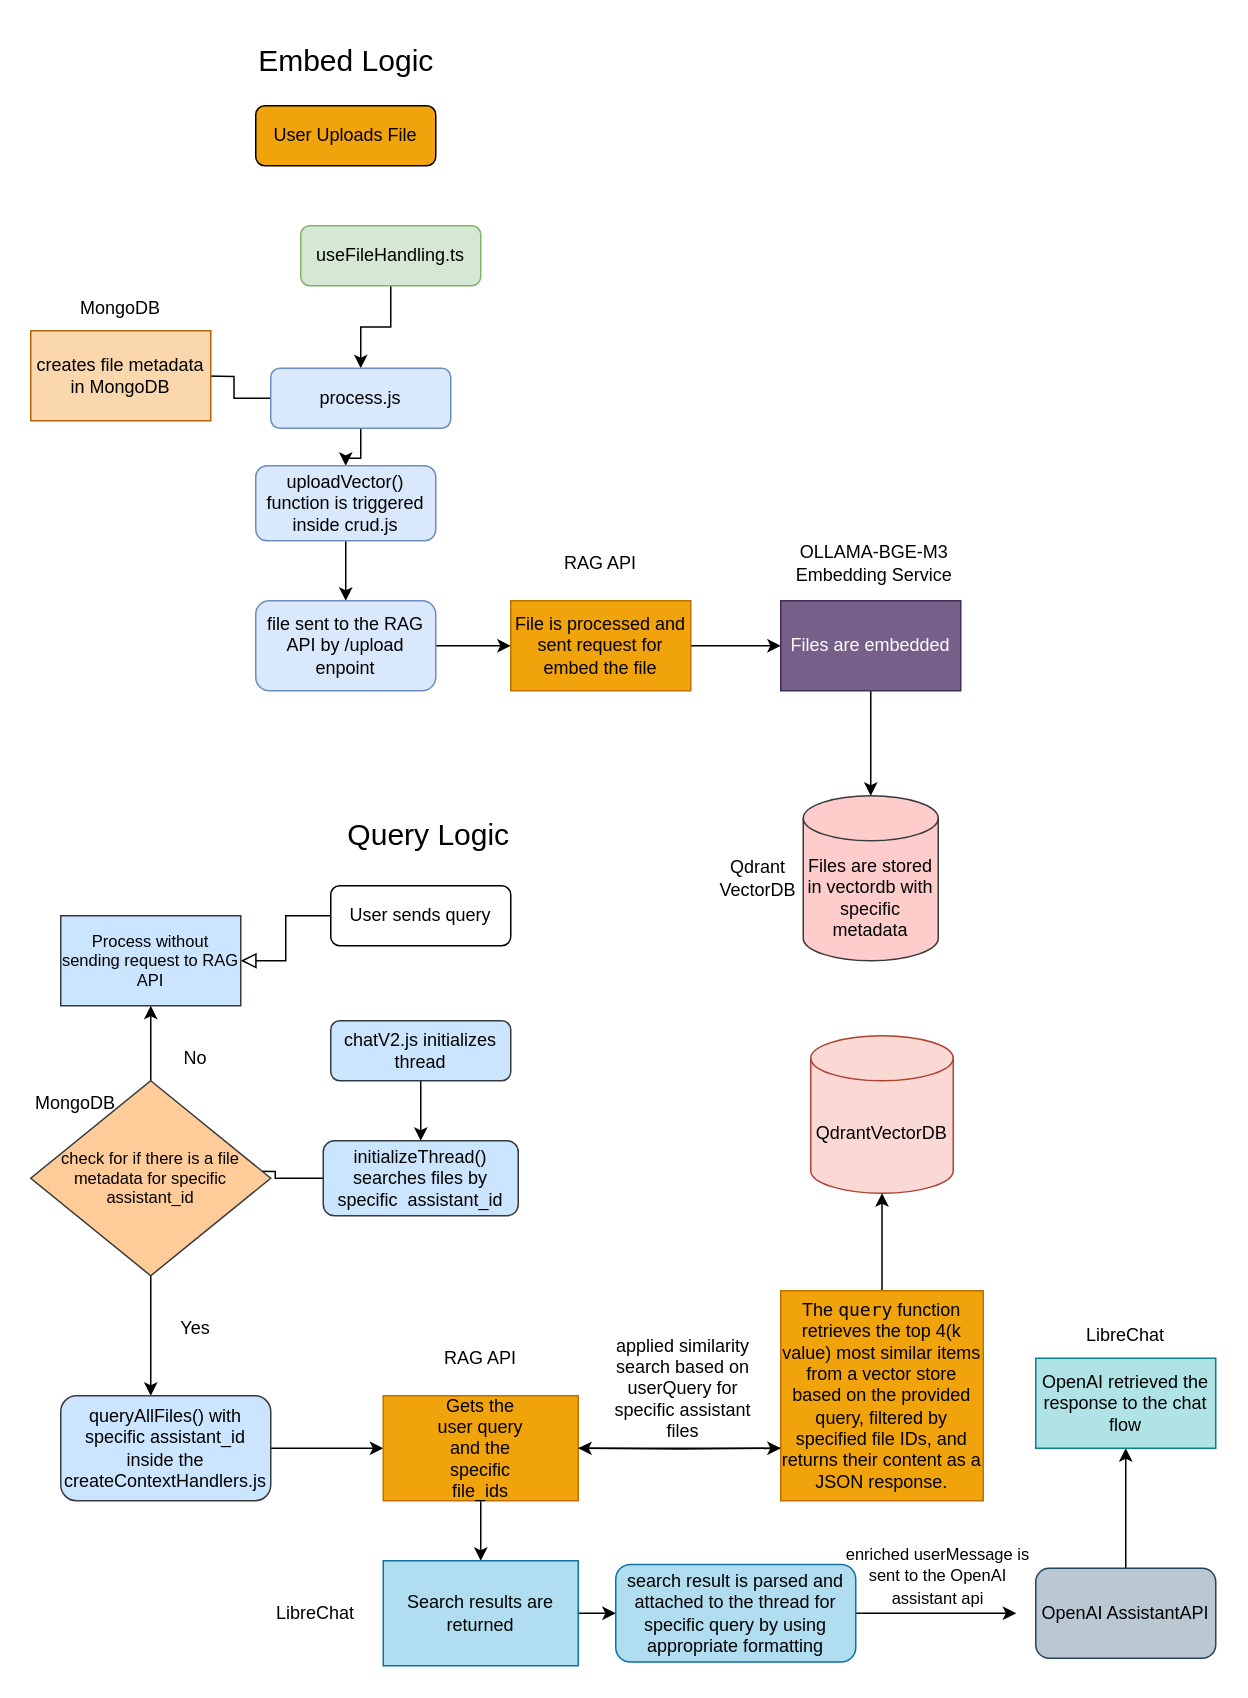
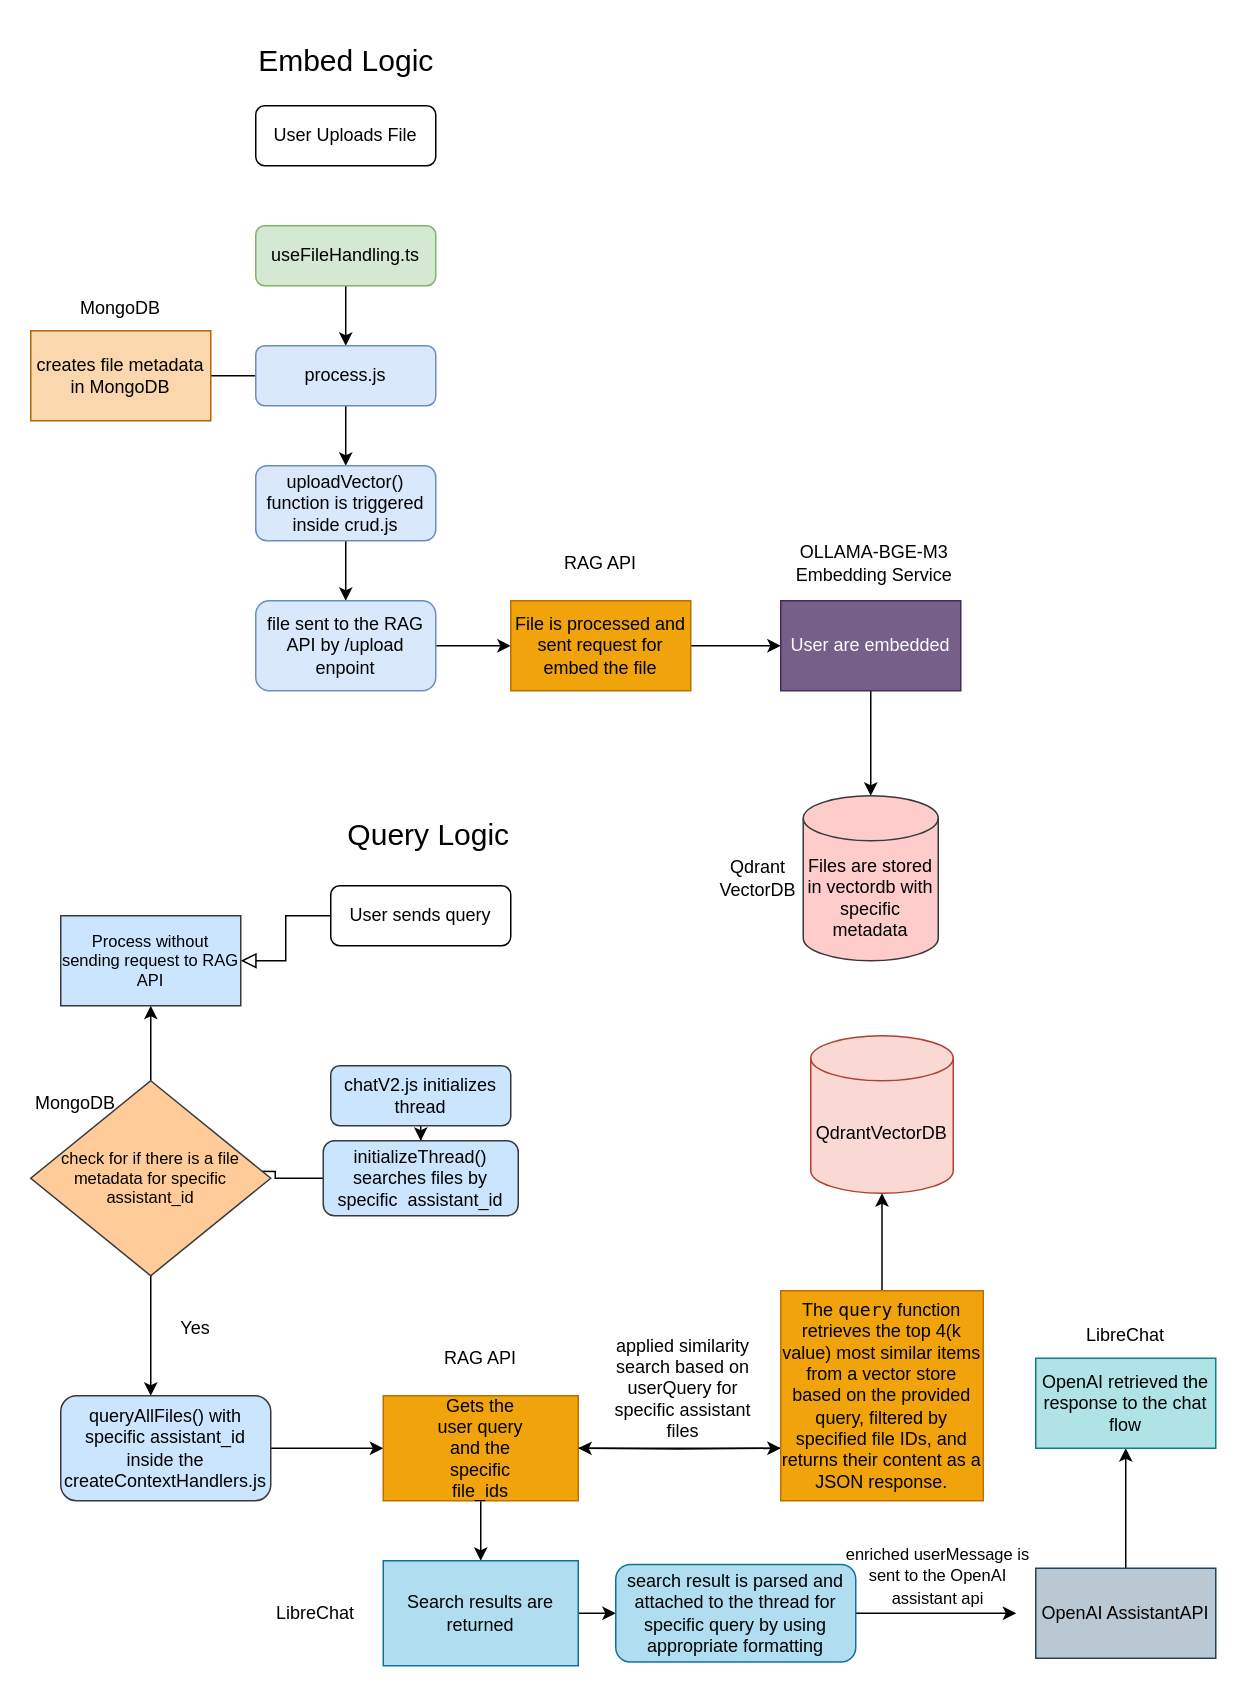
node "User Uploads File": fillcolor #f0a30a -> #ffffff
node "useFileHandling.ts": moved (391, 256) -> (346, 256)
node "process.js": moved (361, 398) -> (346, 376)
node "Files are embedded": label "Files are embedded" -> "User are embedded"
node "chatV2.js initializes thread": moved (421, 1051) -> (421, 1096)
node "No": removed
node "OpenAI AssistantAPI": shape rounded rectangle -> rectangle
